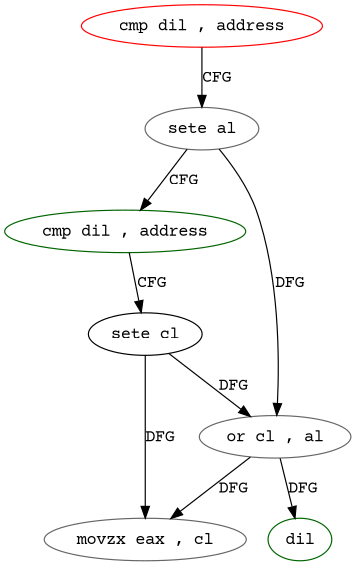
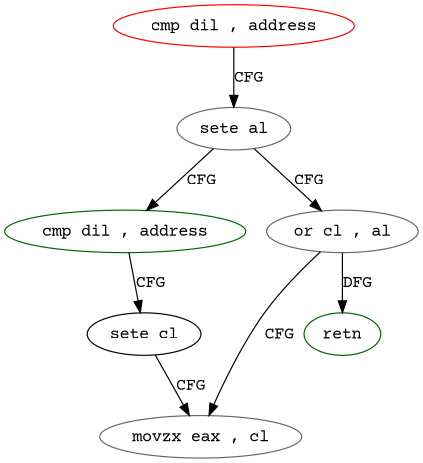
edge "sete al" -> "or cl , al": label "DFG" -> "CFG"
edge "sete cl" -> "or cl , al": removed, label "DFG"
edge "sete cl" -> "movzx eax , cl": label "DFG" -> "CFG"
edge "or cl , al" -> "movzx eax , cl": label "DFG" -> "CFG"
node "dil": label "dil" -> "retn"
